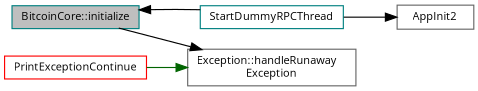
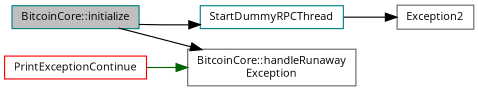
edge "StartDummyRPCThread" -> "BitcoinCore::initialize": reversed
node "AppInit2": label "AppInit2" -> "Exception2"
node "Exception::handleRunaway Exception": label "Exception::handleRunaway Exception" -> "BitcoinCore::handleRunaway Exception"
